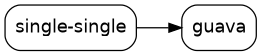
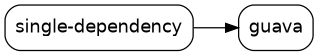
node "single-single": label "single-single" -> "single-dependency"
